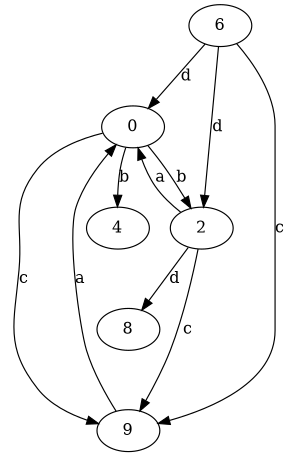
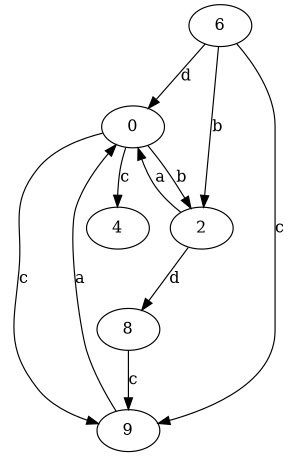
edge "6" -> "2": label "d" -> "b"
edge "0" -> "4": label "b" -> "c"
edge "2" -> "9": now "8" -> "9"
